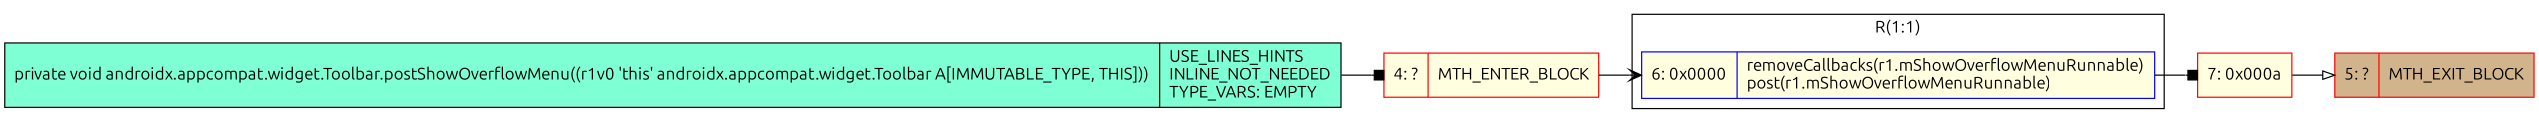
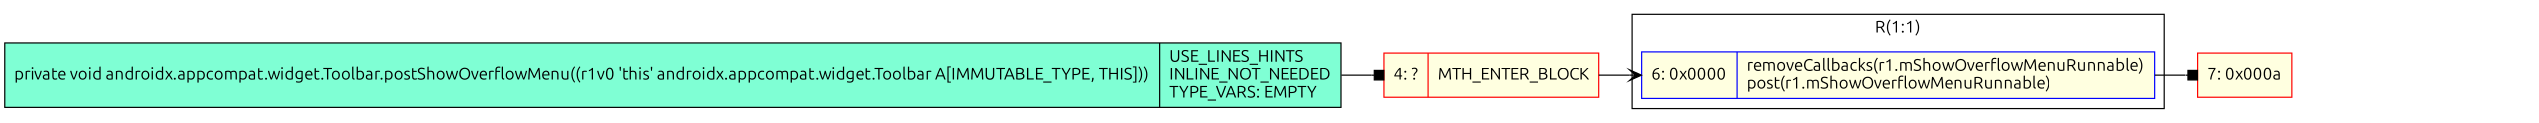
node "5: ?": removed
